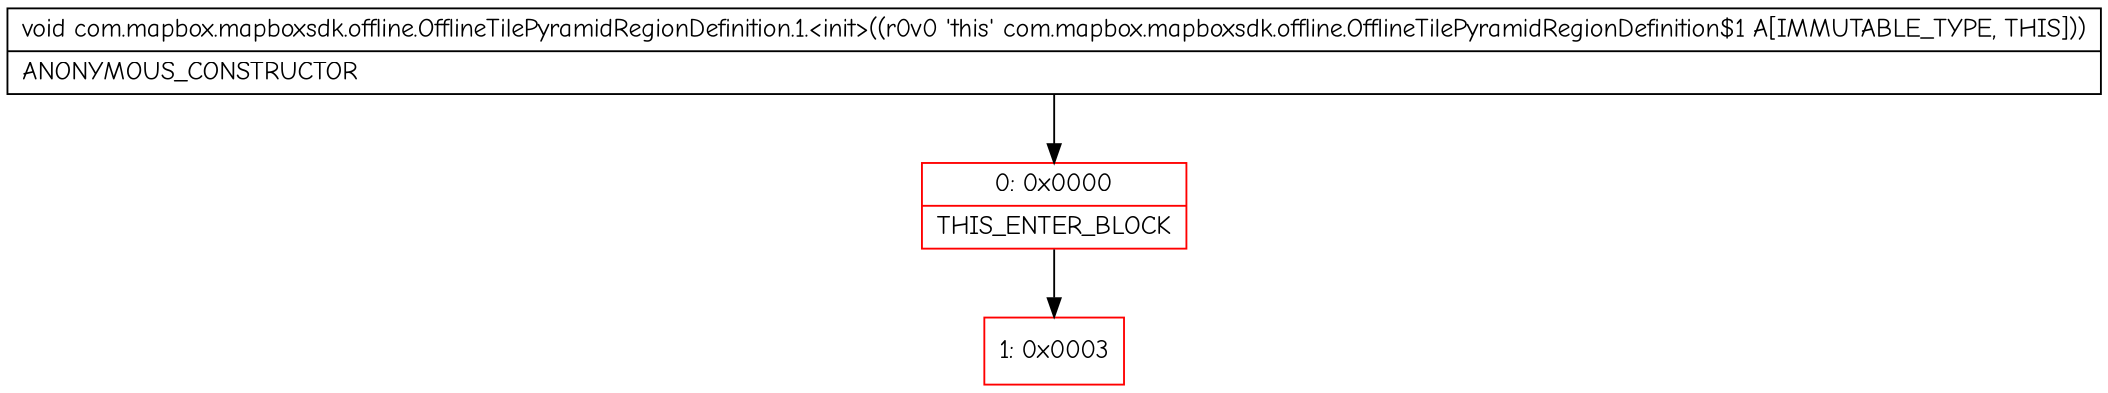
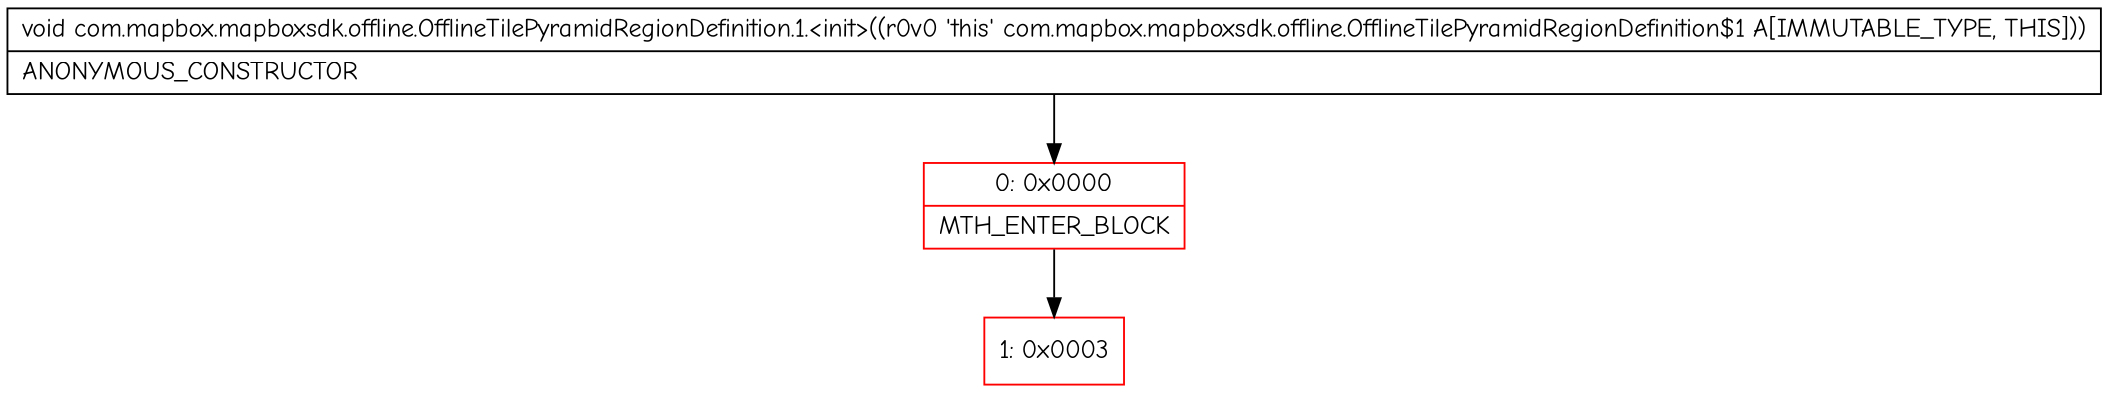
node "0: 0x0000": text "THIS_ENTER_BLOCK" -> "MTH_ENTER_BLOCK"
